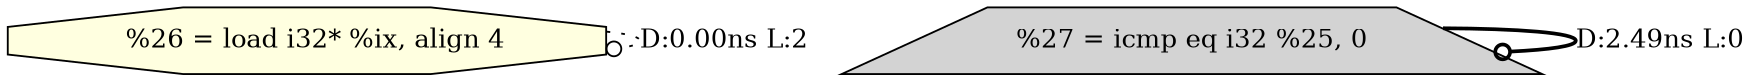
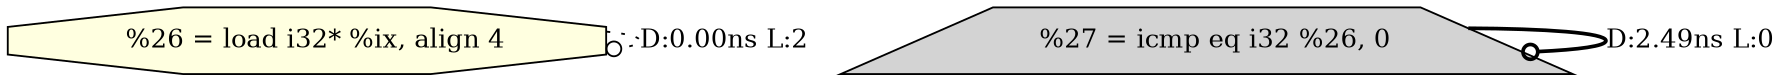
node "%27 = icmp eq i32 %25, 0": label "%27 = icmp eq i32 %25, 0" -> "%27 = icmp eq i32 %26, 0"
